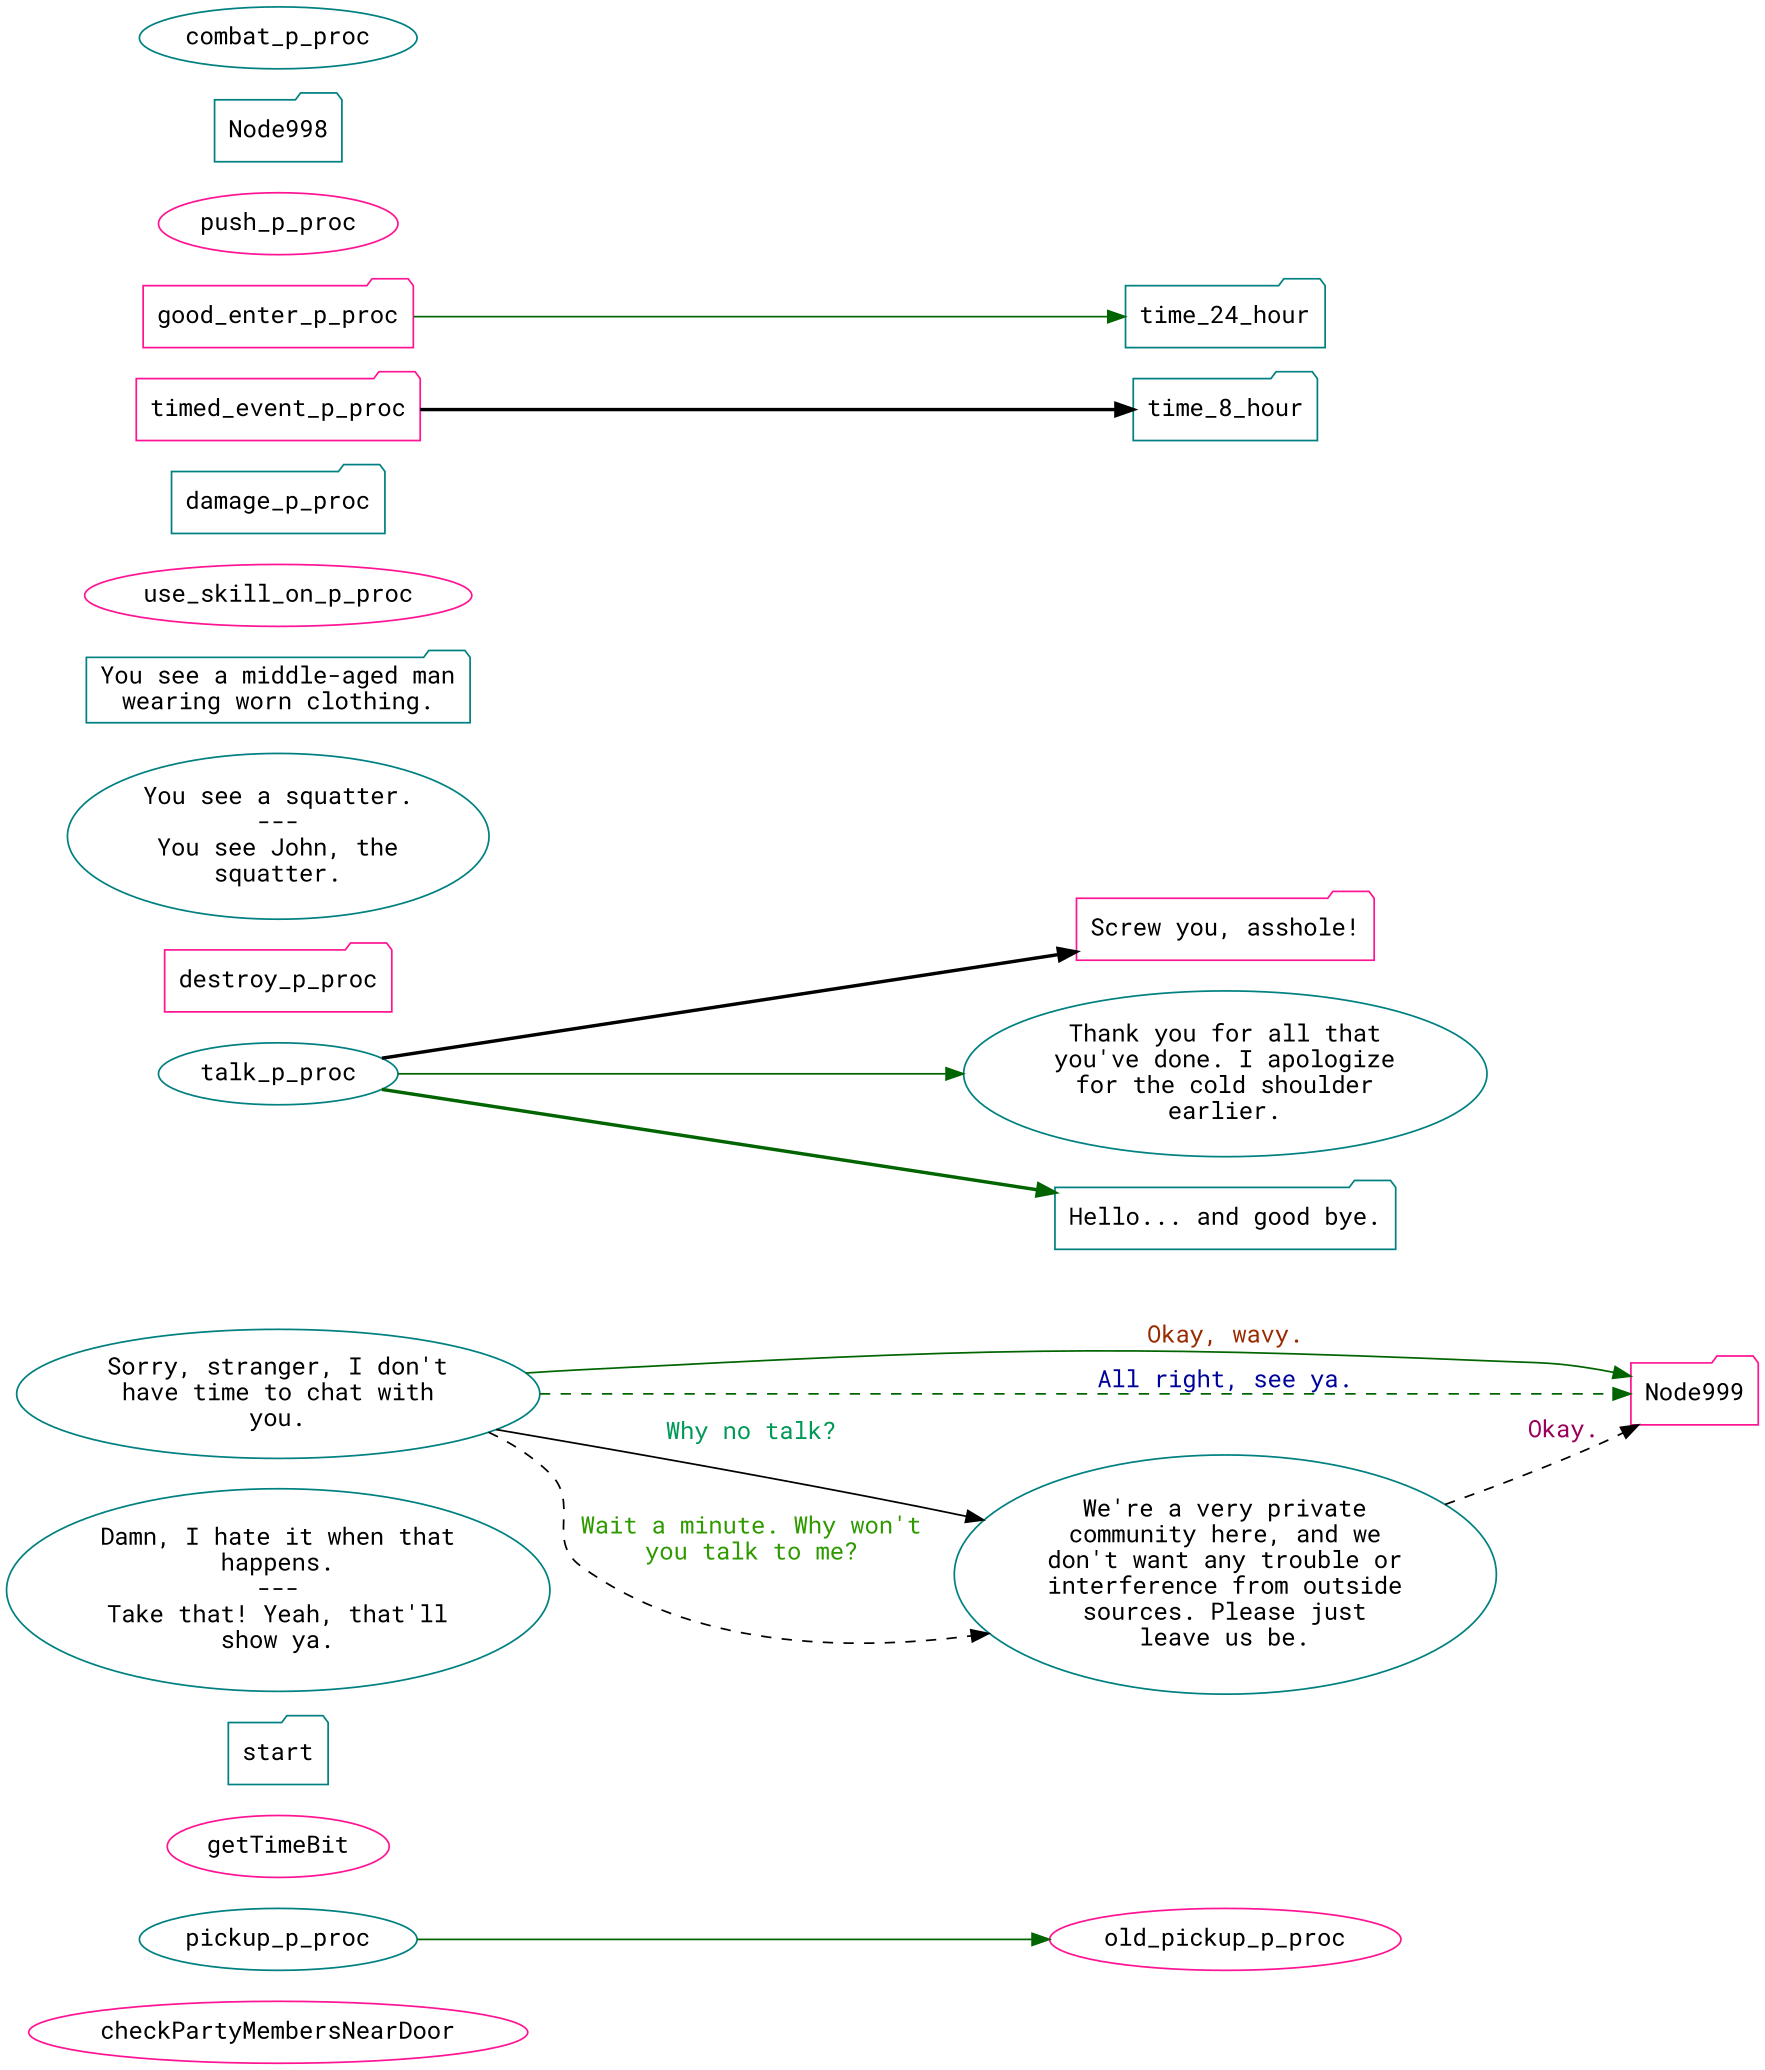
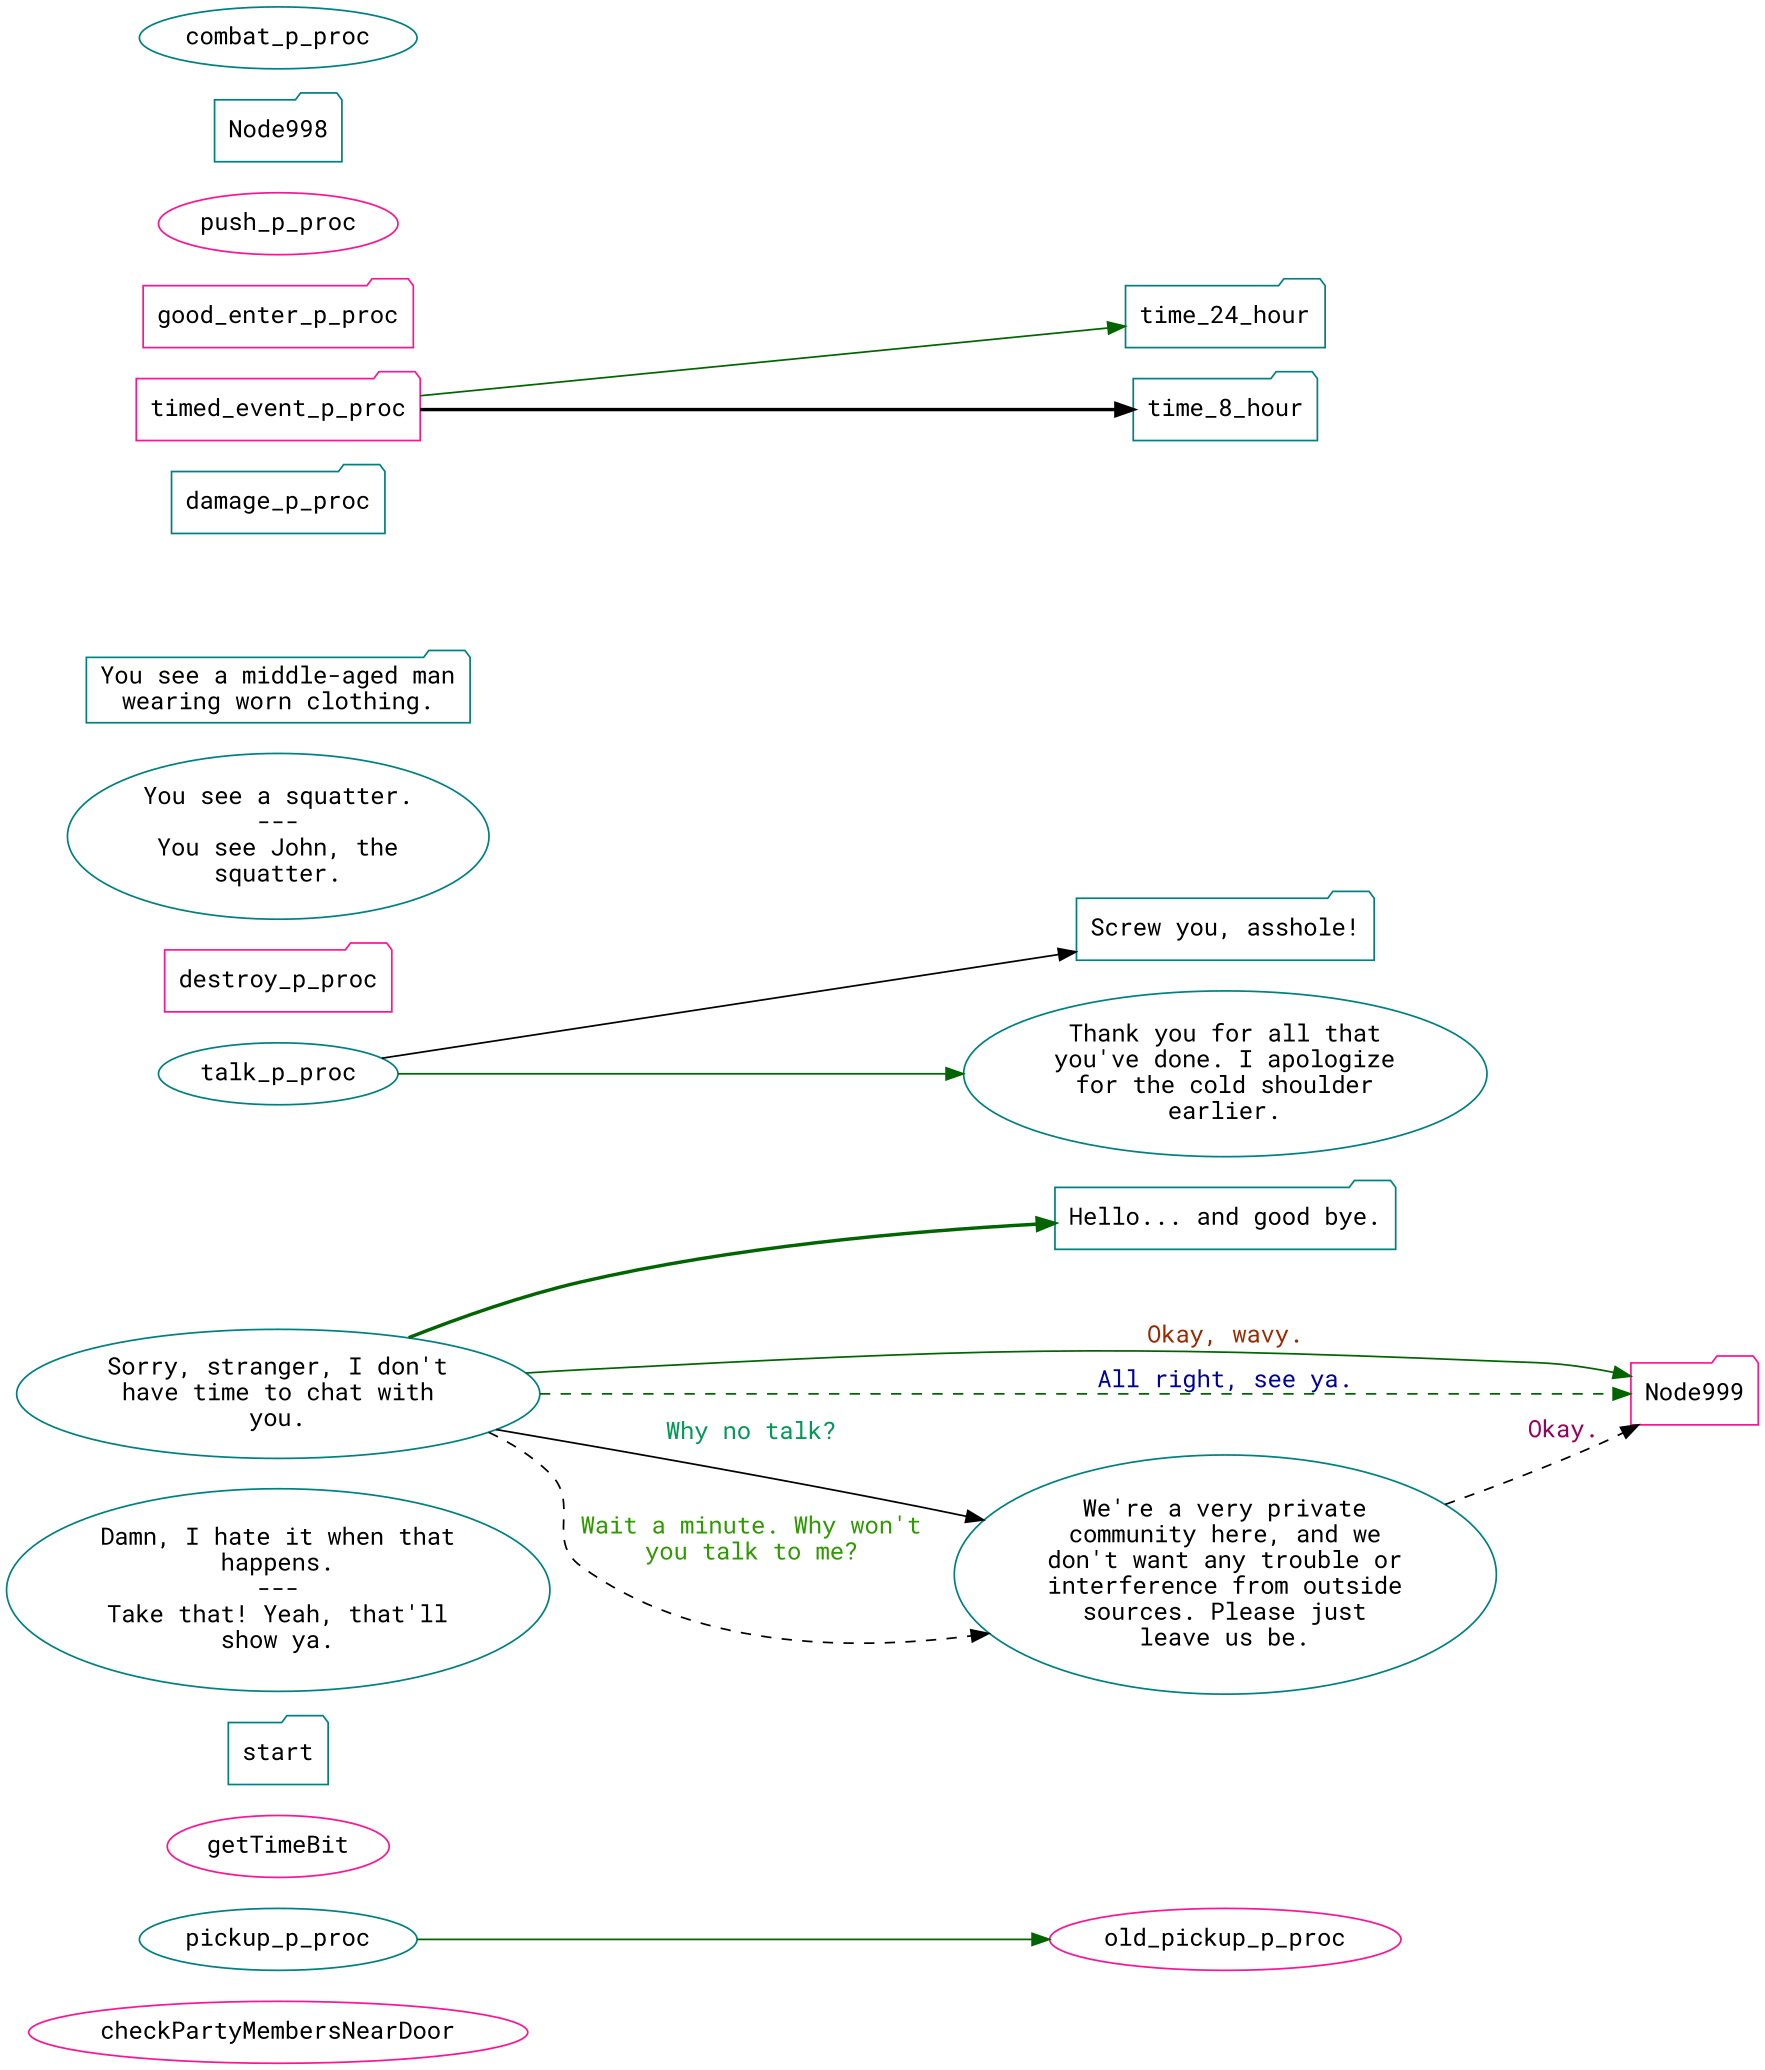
edge "good_enter_p_proc" -> "time_24_hour": now "timed_event_p_proc" -> "time_24_hour"
node "use_skill_on_p_proc": removed
node "Screw you, asshole!": color deeppink -> teal
edge "talk_p_proc" -> "Screw you, asshole!": style bold -> solid
edge "talk_p_proc" -> "Hello... and good bye.": now "Sorry, stranger, I don't have time to chat with you." -> "Hello... and good bye."
